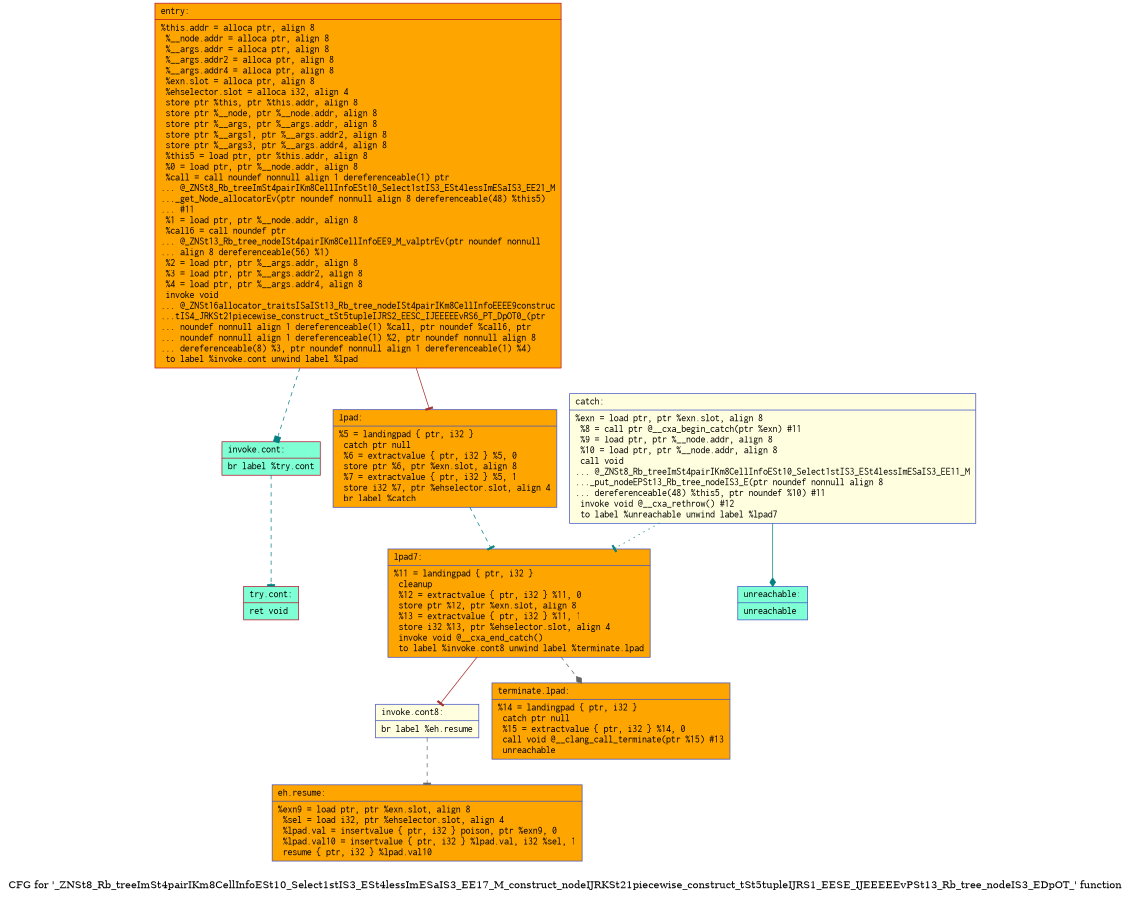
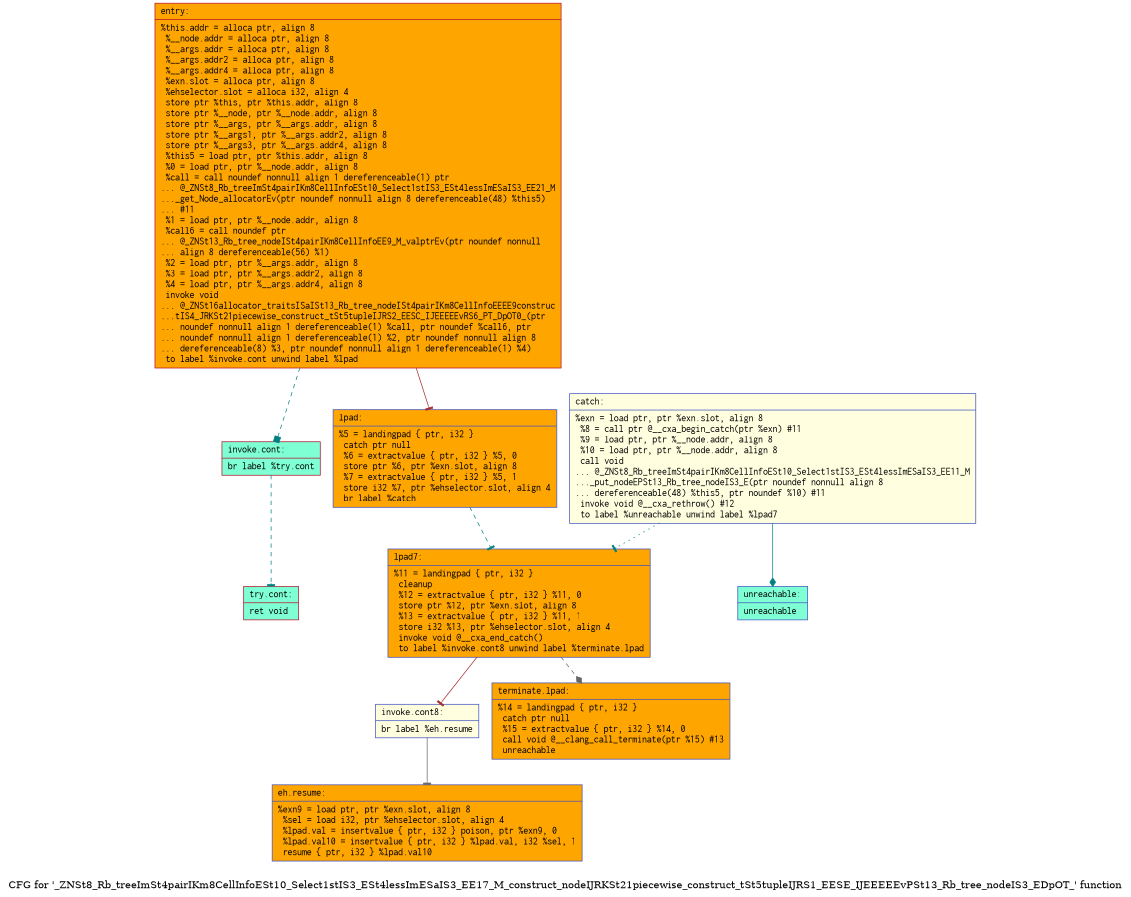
edge "invoke.cont8:" -> "eh.resume:": style dashed -> solid
